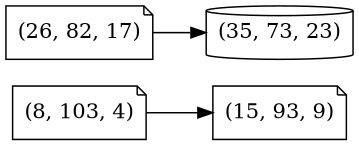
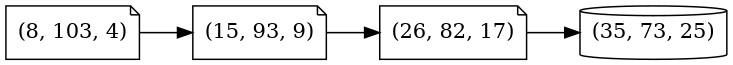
node "(35, 73, 23)": label "(35, 73, 23)" -> "(35, 73, 25)"
edge "(15, 93, 9)" -> "(26, 82, 17)": added
